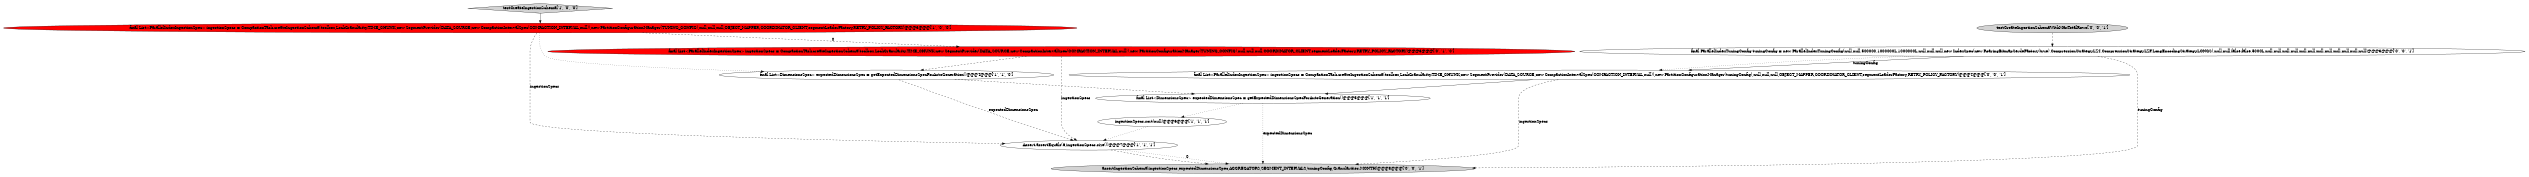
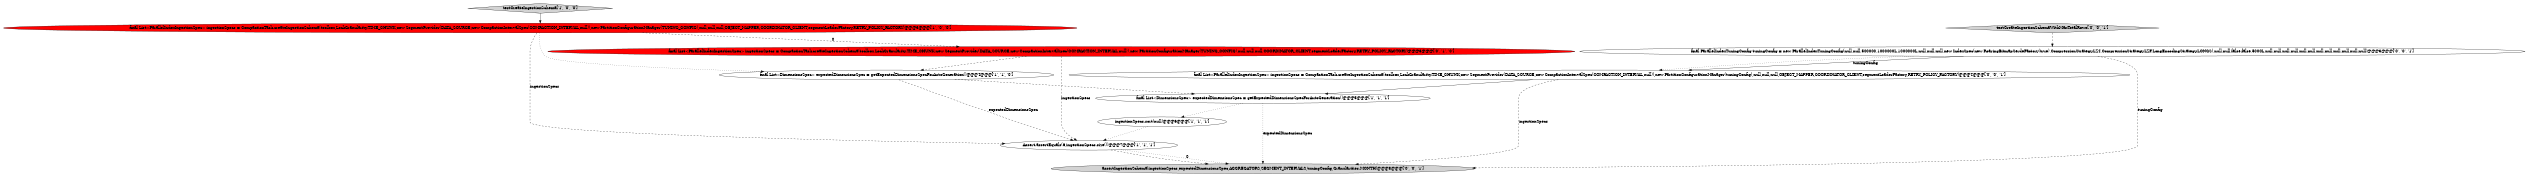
node "testCreateIngestionSchemaWithMaxTotalRows['0', '0', '1']": shape ellipse -> diamond
